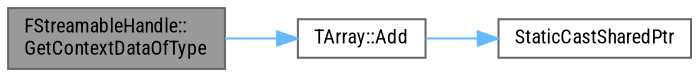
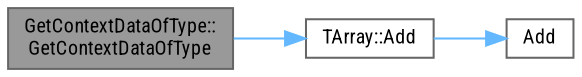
node "FStreamableHandle:: GetContextDataOfType": label "FStreamableHandle:: GetContextDataOfType" -> "GetContextDataOfType:: GetContextDataOfType"
node "StaticCastSharedPtr": label "StaticCastSharedPtr" -> "Add"
